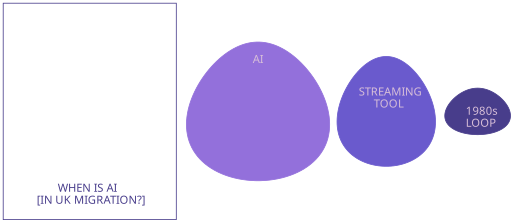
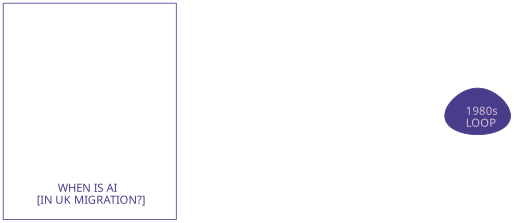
node "AI": removed
node "STREAMING TOOL": removed
